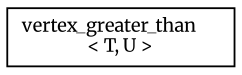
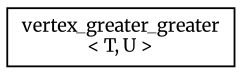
node "vertex_greater_than < T, U >": label "vertex_greater_than < T, U >" -> "vertex_greater_greater < T, U >"
